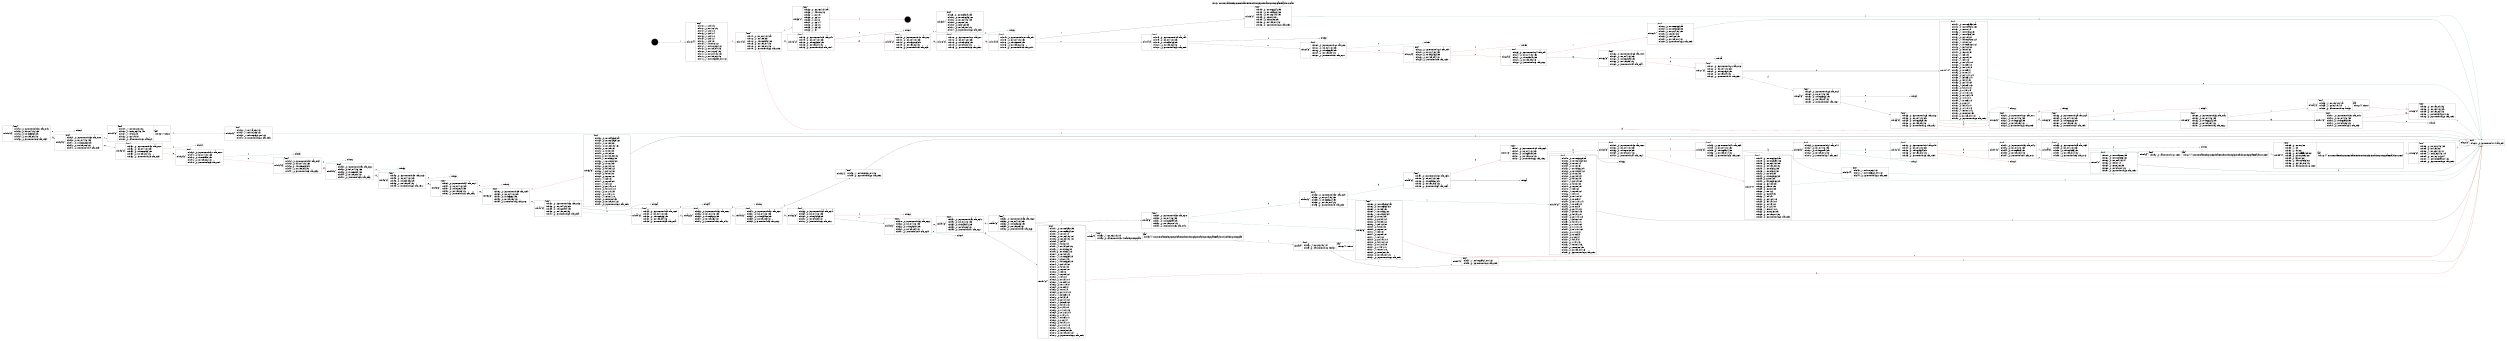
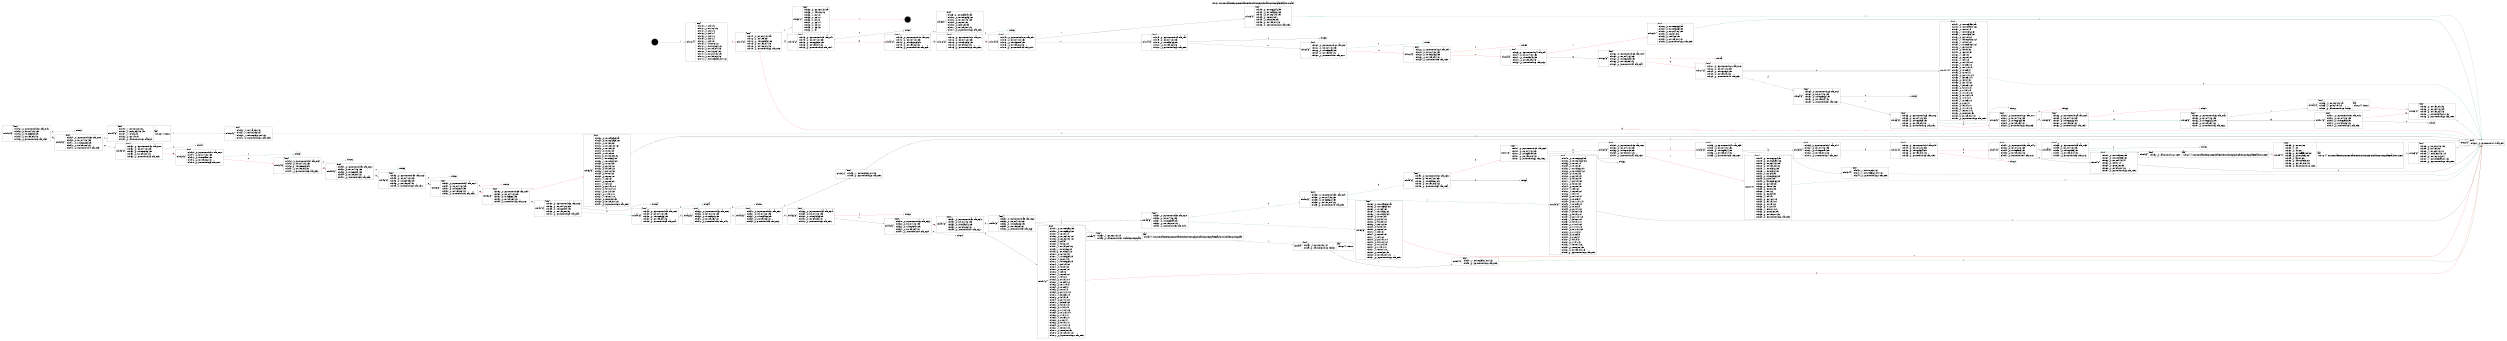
node "0x402614": removed
